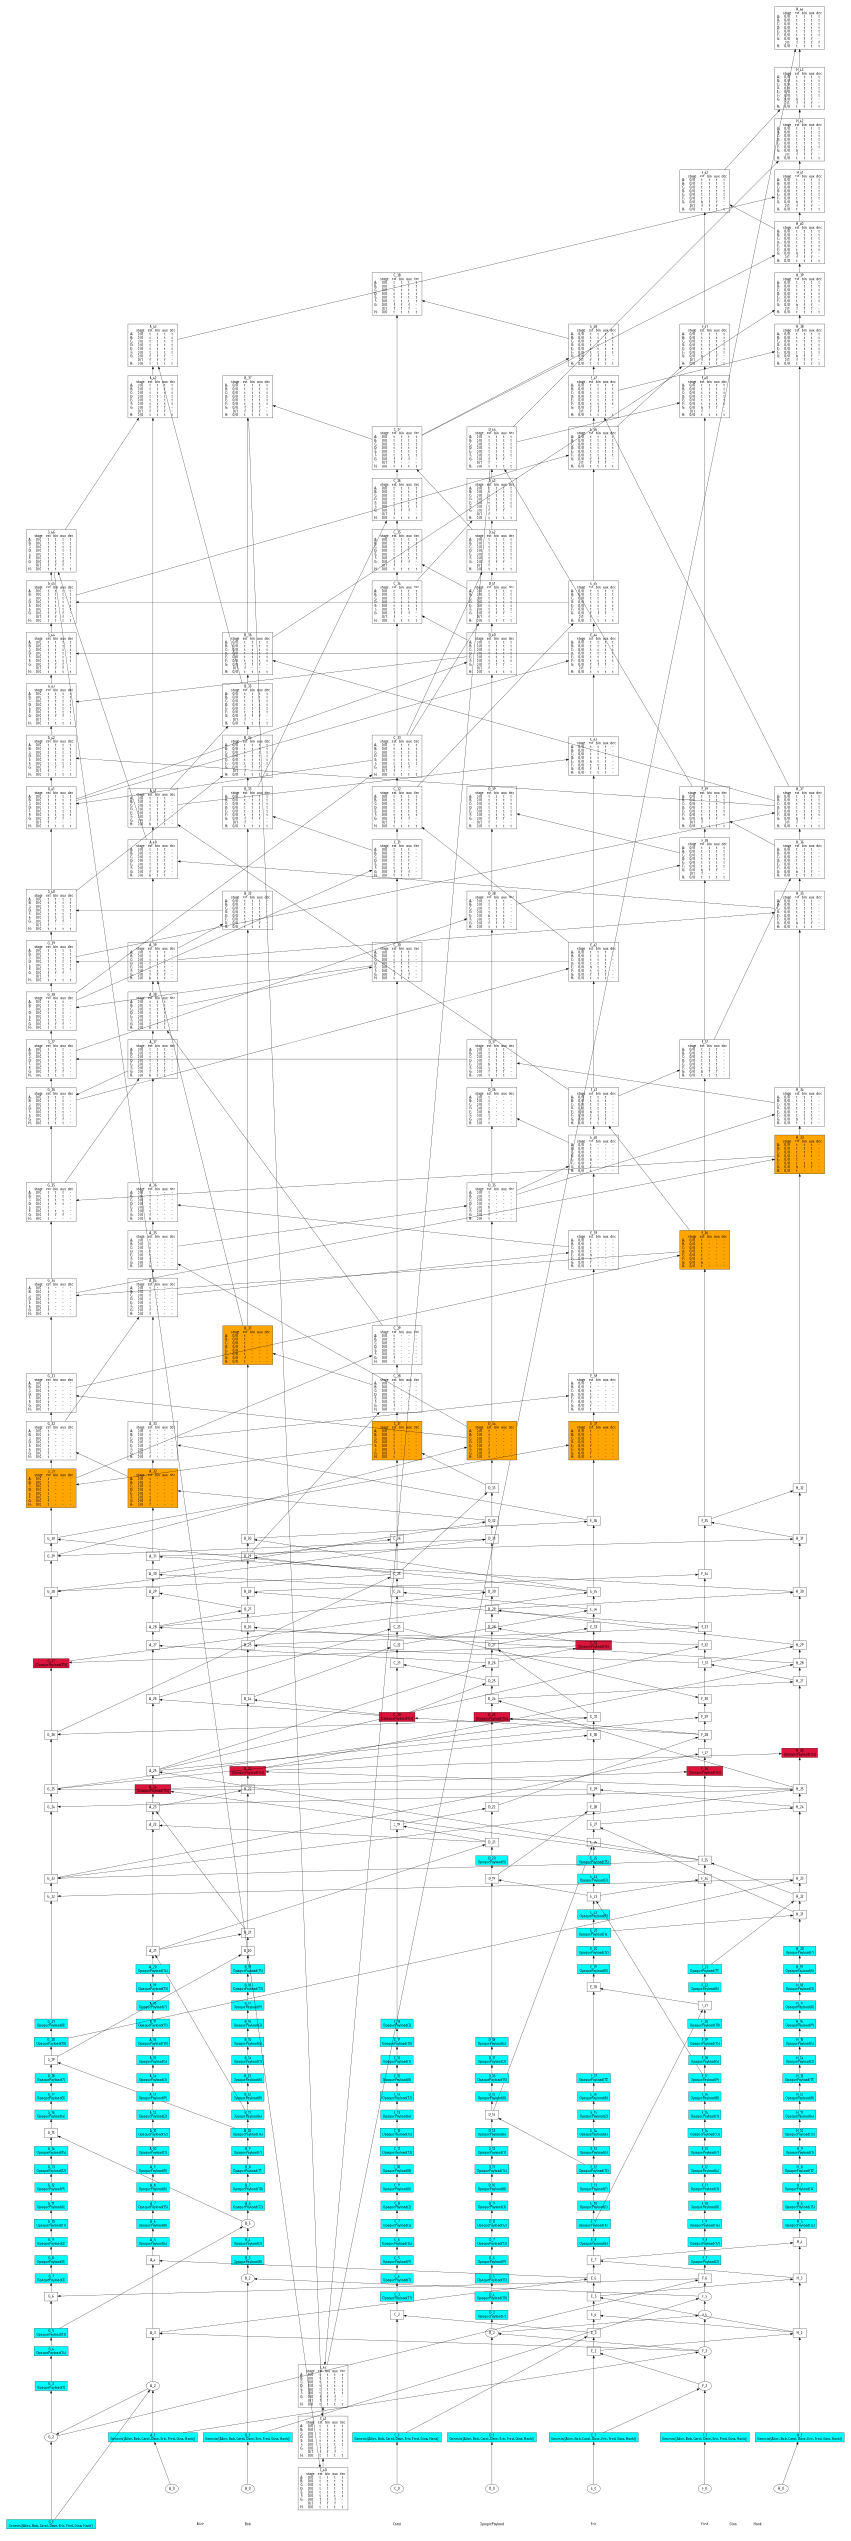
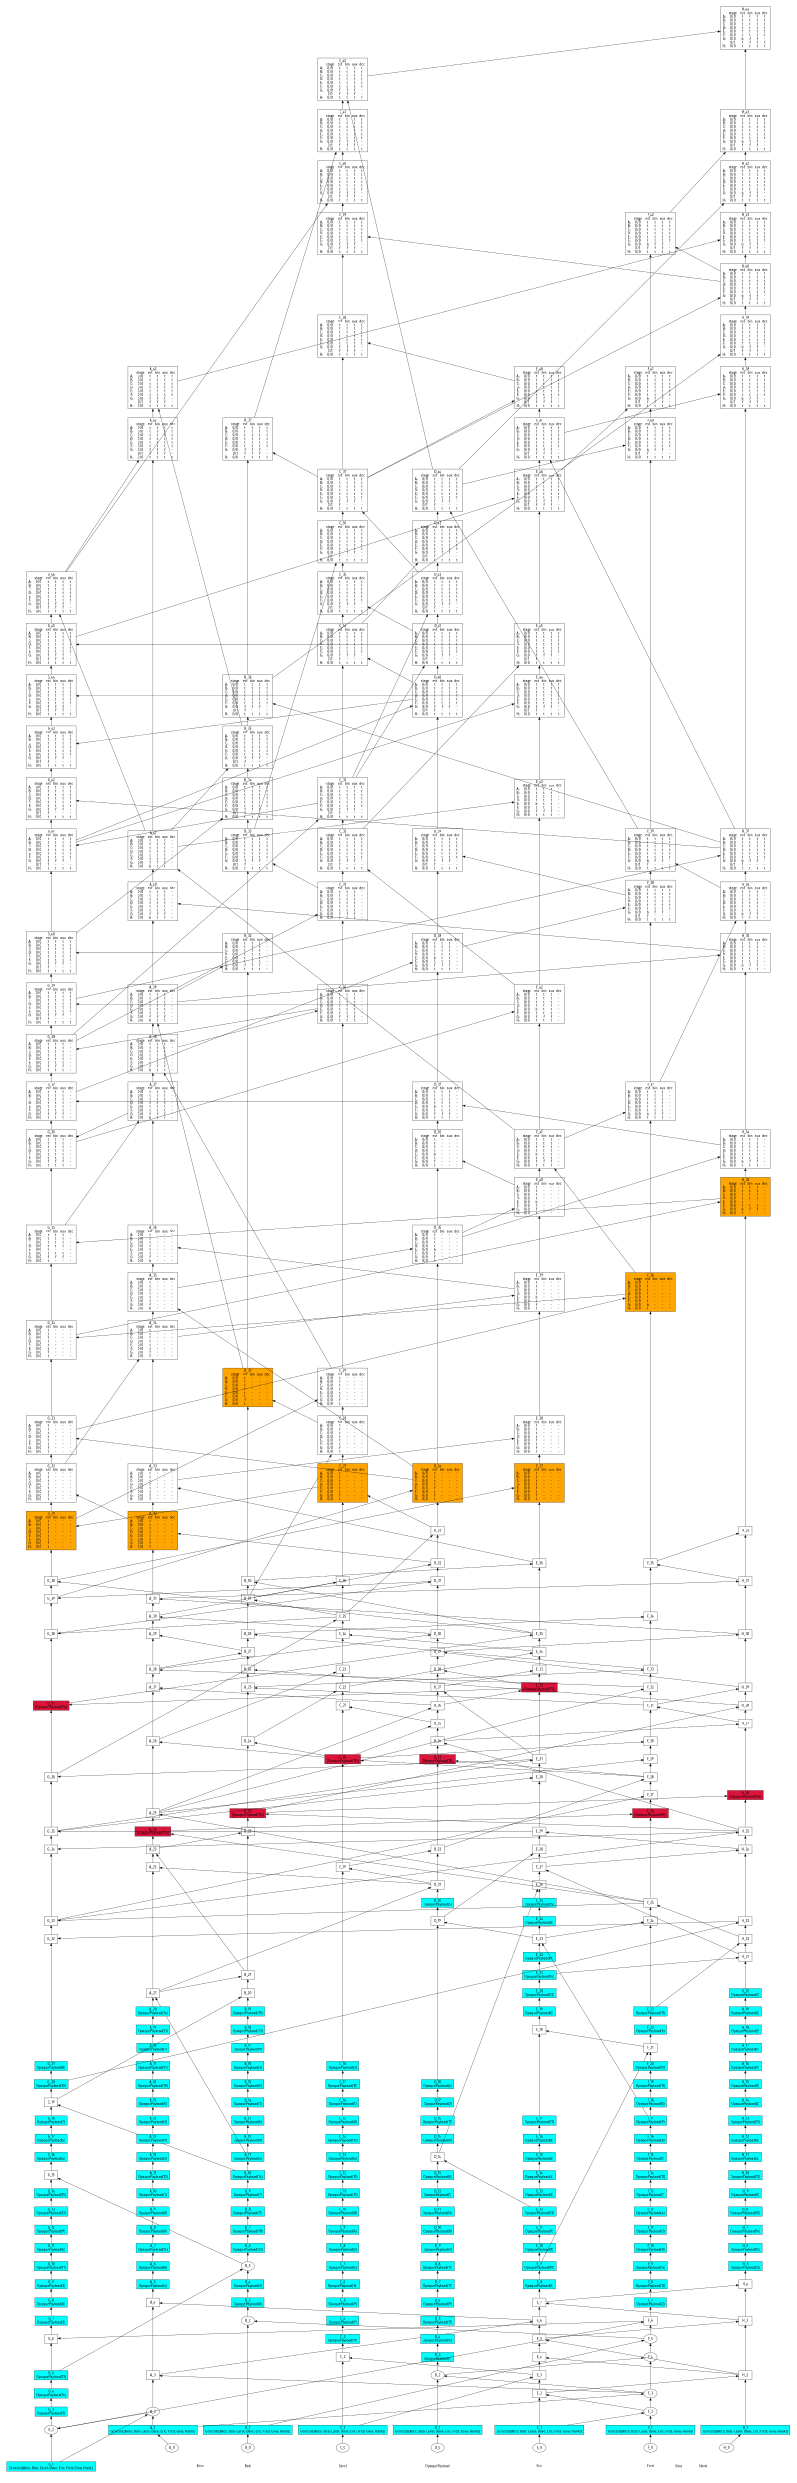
node "C_39": added
edge "A_40" -> "G_46": now "A_41" -> "G_46"
edge "C_23" -> "F_30": now "C_20" -> "F_30"
